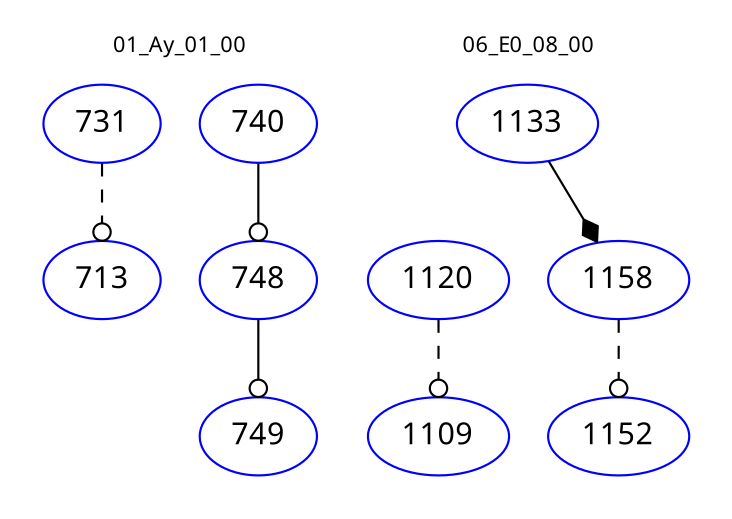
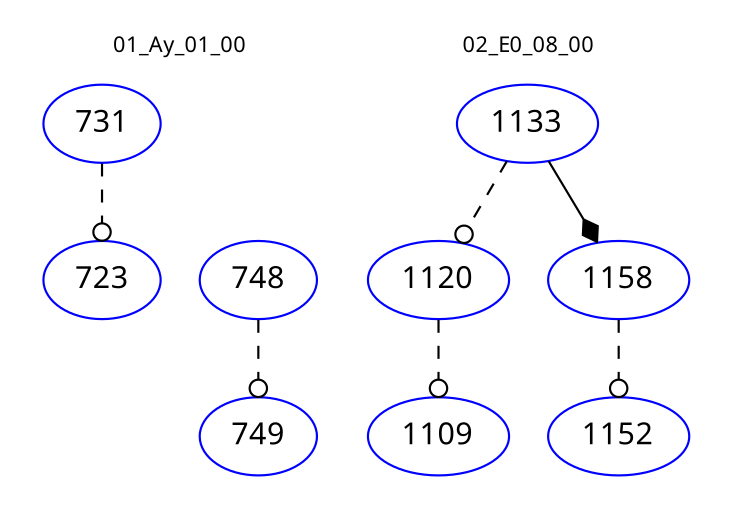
cluster "06_E0_08_00": label "06_E0_08_00" -> "02_E0_08_00"
node "740": removed
edge "1133" -> "1120": added
node "713": label "713" -> "723"
edge "748" -> "749": style solid -> dashed
